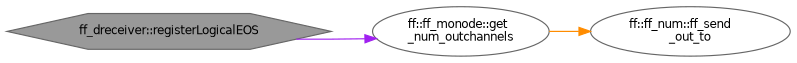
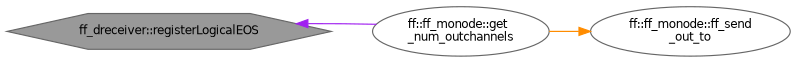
node "ff::ff_num::ff_send _out_to": label "ff::ff_num::ff_send _out_to" -> "ff::ff_monode::ff_send _out_to"
edge "ff_dreceiver::registerLogicalEOS" -> "ff::ff_monode::get _num_outchannels": reversed
